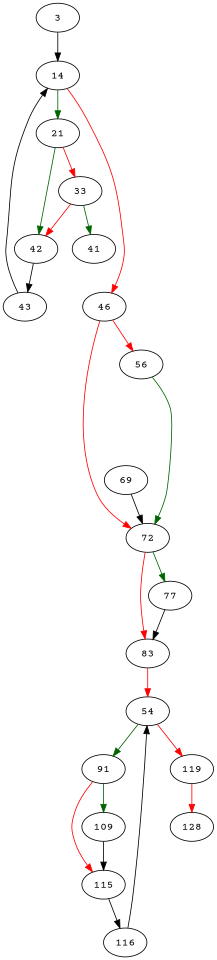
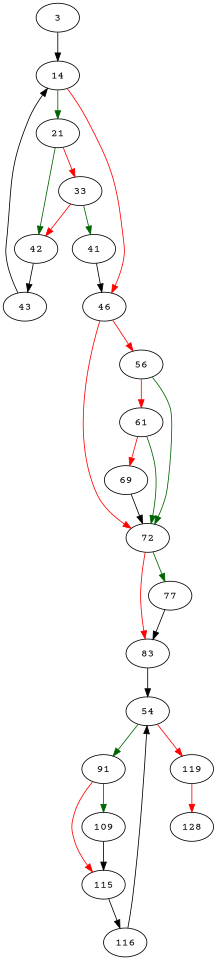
edge "41" -> "46": added
node "61": added
edge "83" -> "54": color red -> black
